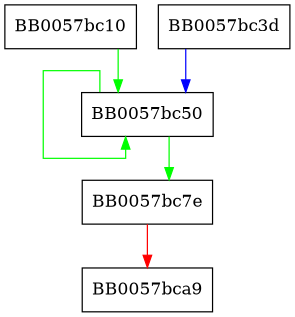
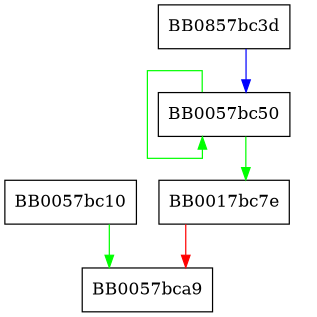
node "BB0057bc3d": label "BB0057bc3d" -> "BB0857bc3d"
edge "BB0057bc10" -> "BB0057bc50": now "BB0057bc10" -> "BB0057bca9"
node "BB0057bc7e": label "BB0057bc7e" -> "BB0017bc7e"
